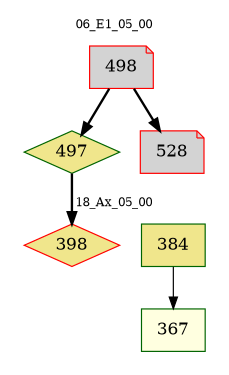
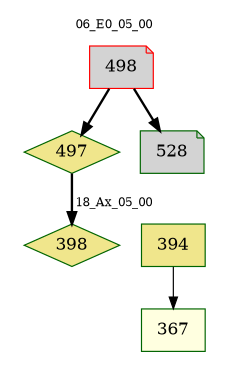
cluster "06_E1_05_00": label "06_E1_05_00" -> "06_E0_05_00"
node "528": color red -> darkgreen
node "398": color red -> darkgreen
node "384": label "384" -> "394"
